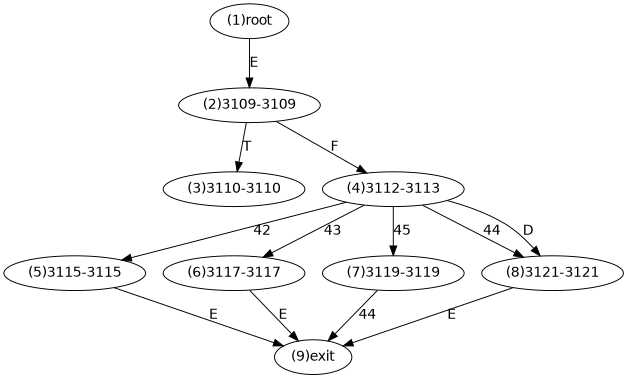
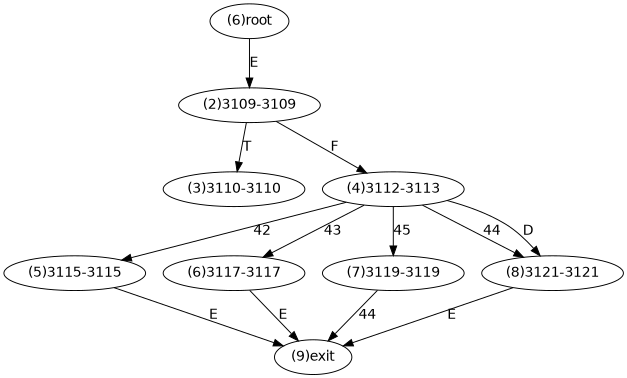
node "(1)root": label "(1)root" -> "(6)root"
